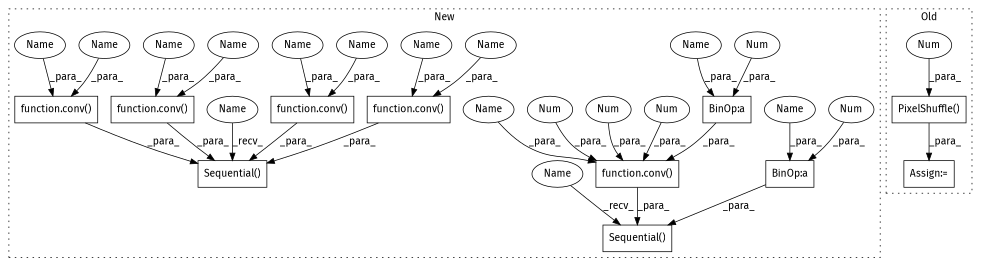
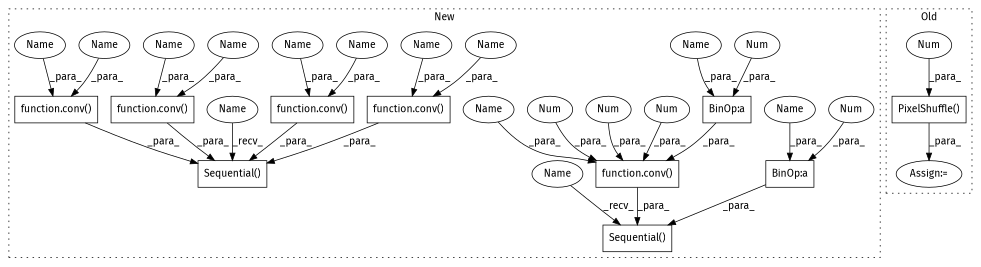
node "Assign:=": shape box -> ellipse
